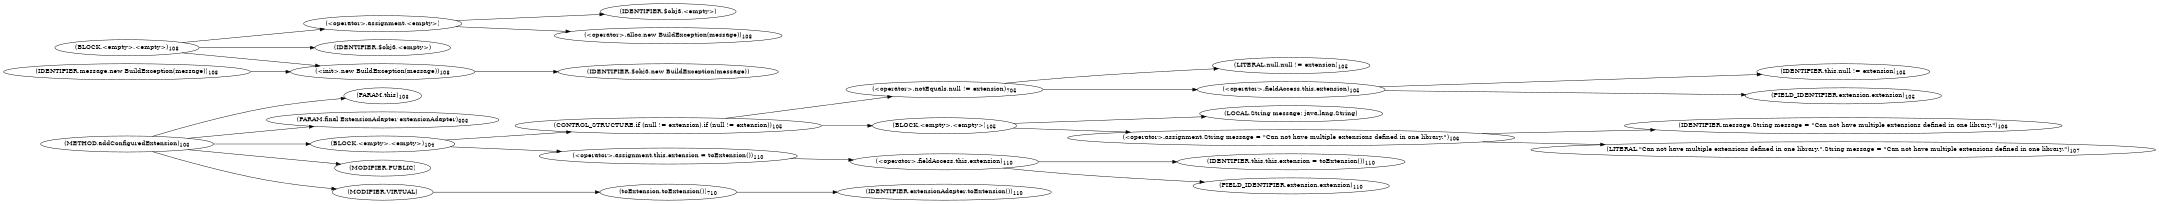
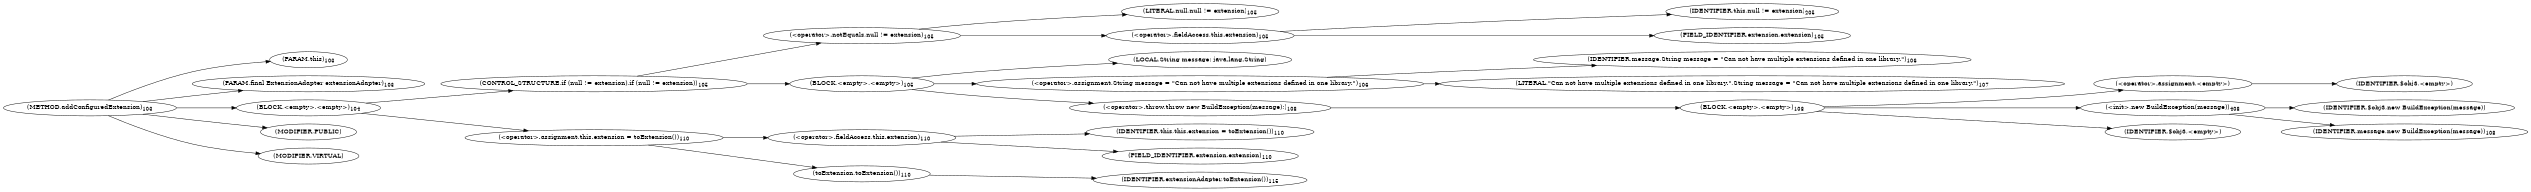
node "(<operator>.alloc,new BuildException(message))": removed
node "(<init>,new BuildException(message))": text "108" -> "408"
node "(IDENTIFIER,this,null != extension)": text "105" -> "205"
edge "(IDENTIFIER,message,new BuildException(message))" -> "(<init>,new BuildException(message))": reversed
node "(<operator>.notEquals,null != extension)": text "705" -> "105"
node "(<operator>.throw,throw new BuildException(message);)": added
node "(PARAM,final ExtensionAdapter extensionAdapter)": text "303" -> "103"
node "(toExtension,toExtension())": text "710" -> "110"
node "(IDENTIFIER,extensionAdapter,toExtension())": text "110" -> "115"
edge "(MODIFIER,VIRTUAL)" -> "(toExtension,toExtension())": now "(<operator>.assignment,this.extension = toExtension())" -> "(toExtension,toExtension())"
